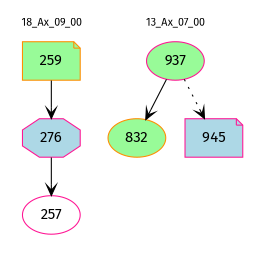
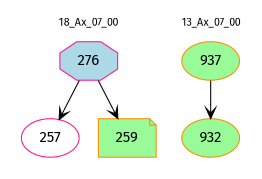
cluster "18_Ax_09_00": label "18_Ax_09_00" -> "18_Ax_07_00"
node "937": color deeppink -> darkorange
edge "259" -> "276": reversed
node "832": label "832" -> "932"
node "945": removed
